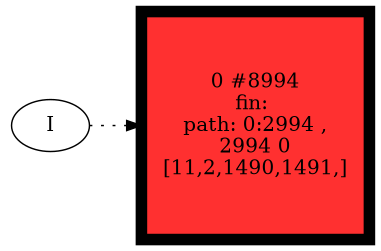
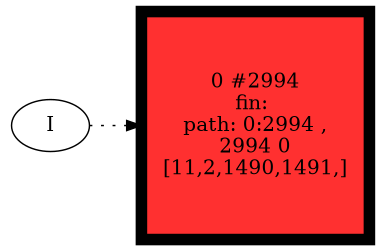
node "0 #8994 fin: path: 0:2994 , 2994 0 [11,2,1490,1491,]": label "0 #8994 fin: path: 0:2994 , 2994 0 [11,2,1490,1491,]" -> "0 #2994 fin: path: 0:2994 , 2994 0 [11,2,1490,1491,]"
